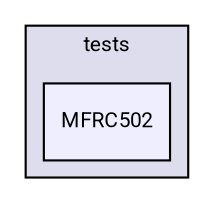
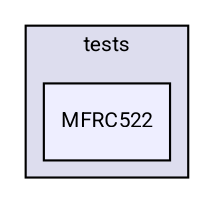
node "MFRC502": label "MFRC502" -> "MFRC522"
